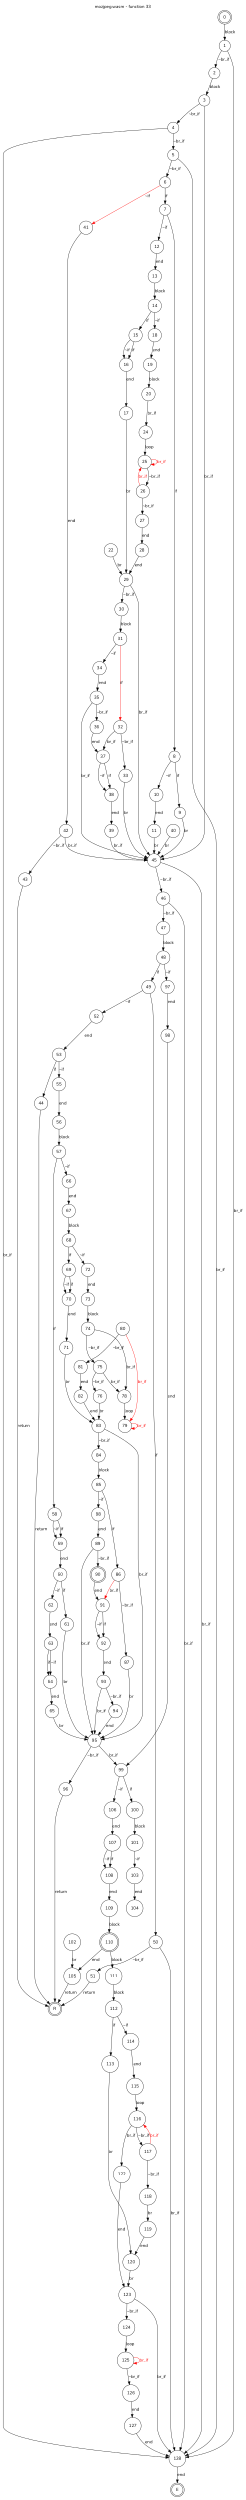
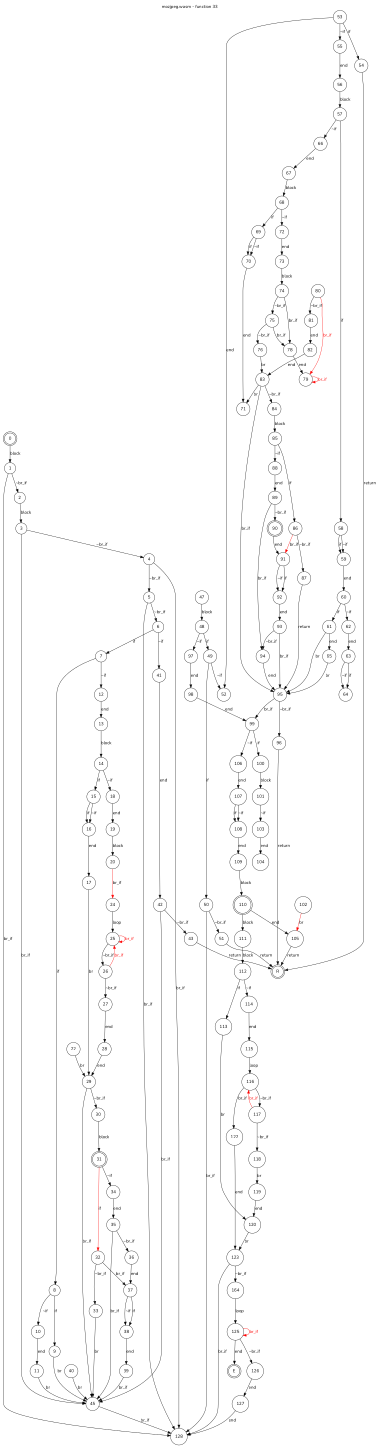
edge "6" -> "41": color red -> black
edge "20" -> "24": color black -> red
node "31": shape circle -> doublecircle
node "46": removed
edge "52" -> "53": reversed
node "44": label "44" -> "54"
edge "71" -> "83": reversed
edge "78" -> "79": label "loop" -> "end"
edge "89" -> "95": now "89" -> "94"
edge "64" -> "65": now "61" -> "65"
edge "87" -> "95": label "br" -> "return"
edge "102" -> "105": color black -> red
node "124": label "124" -> "164"
edge "128" -> "E": now "125" -> "E"
